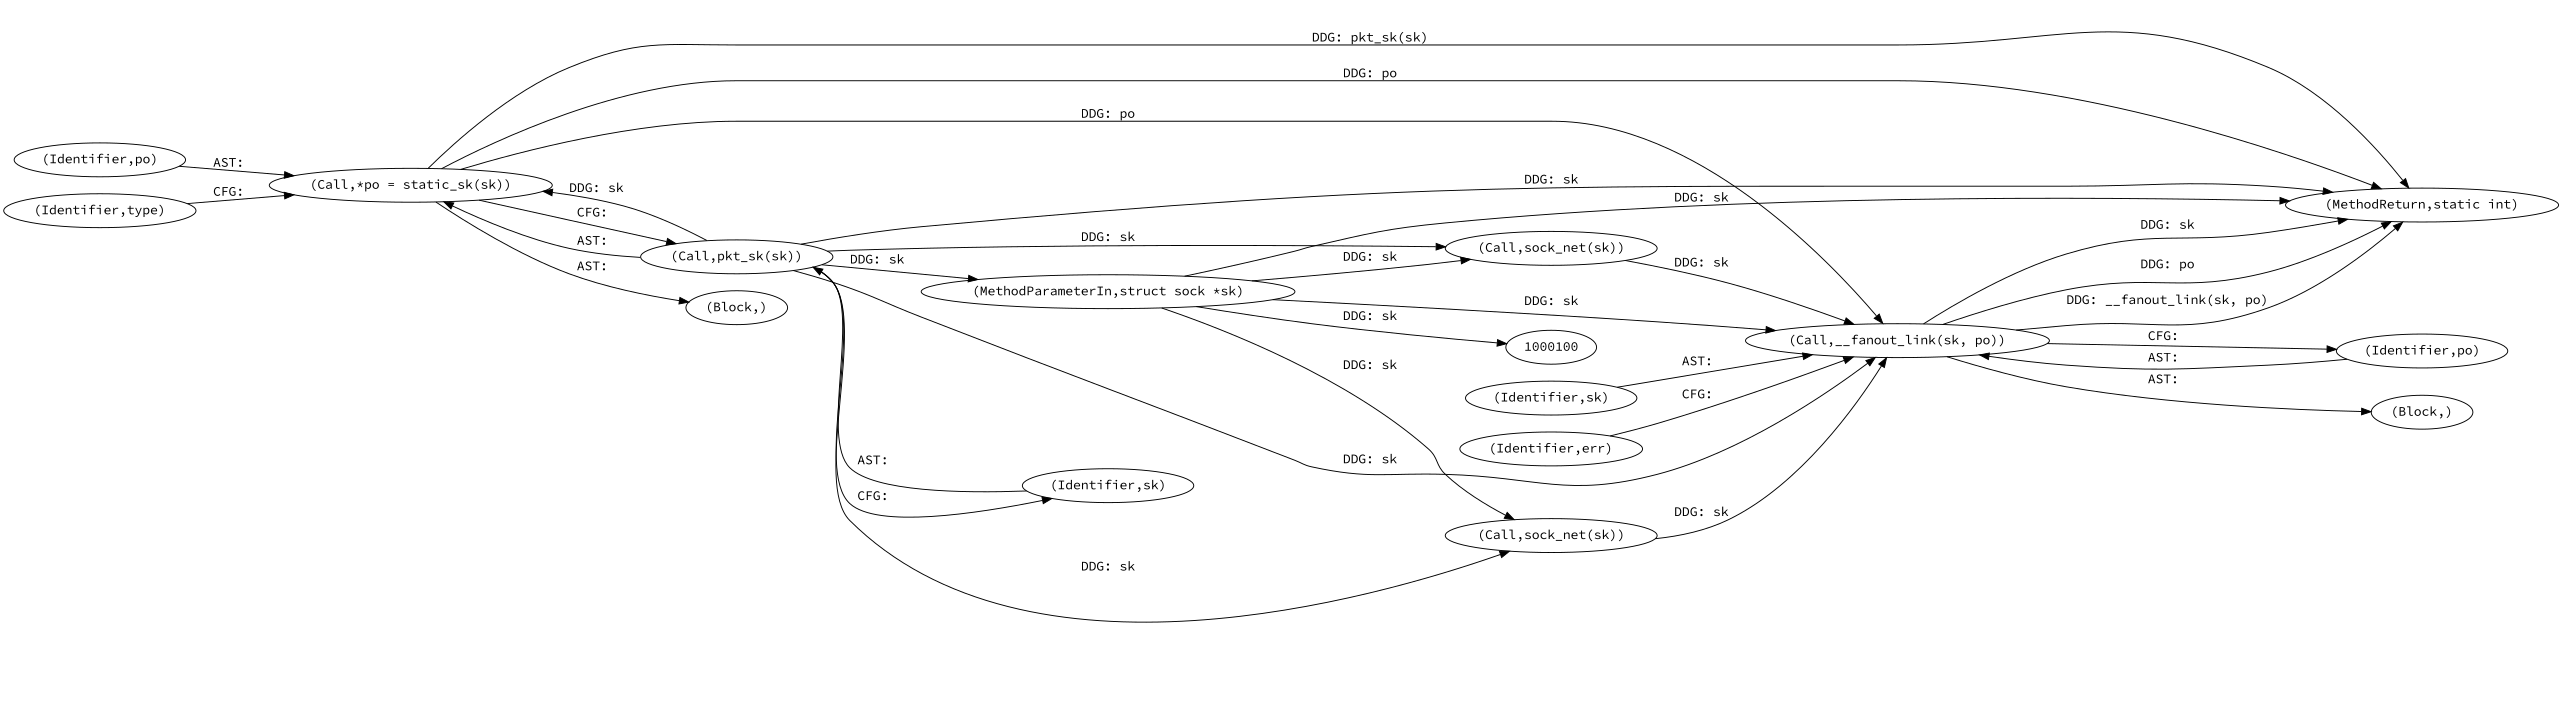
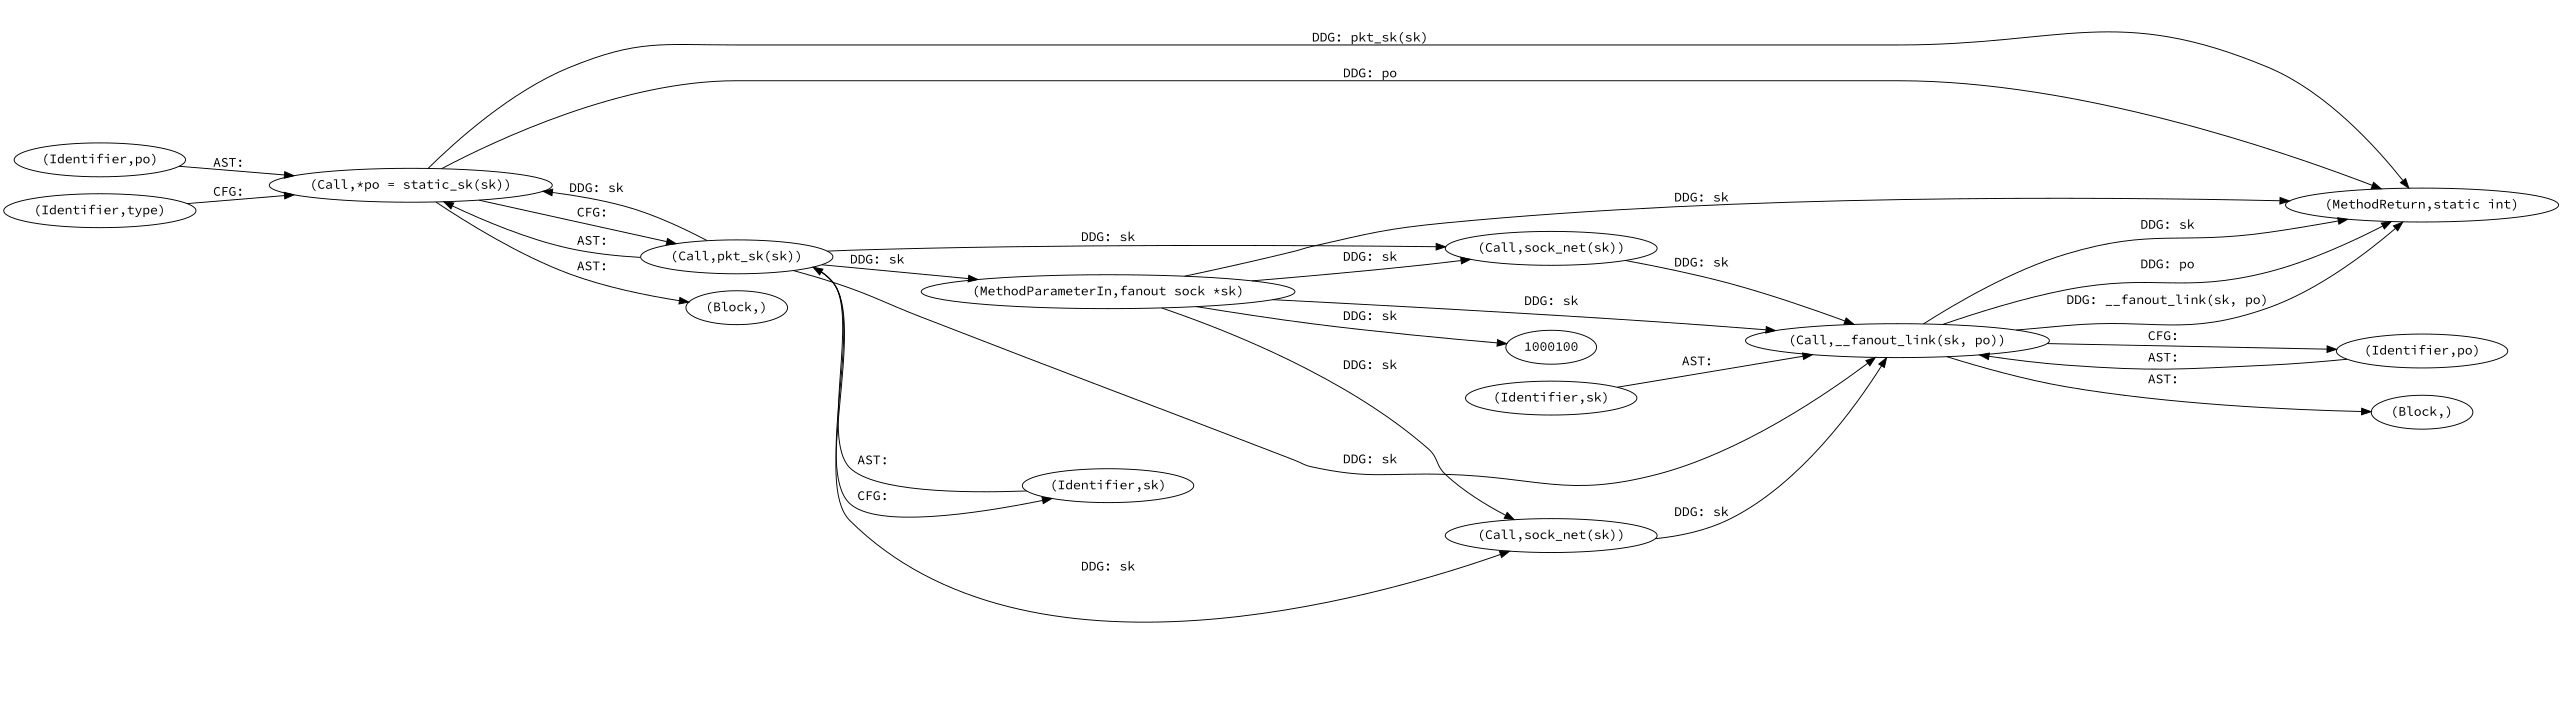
edge "(Call,*po = static_sk(sk))" -> "(Call,__fanout_link(sk, po))": removed, label "DDG: po"
edge "(Call,pkt_sk(sk))" -> "(MethodReturn,static int)": removed, label "DDG: sk"
node "(MethodParameterIn,struct sock *sk)": label "(MethodParameterIn,struct sock *sk)" -> "(MethodParameterIn,fanout sock *sk)"
node "(Identifier,err)": removed
